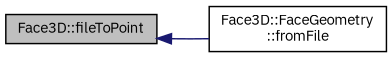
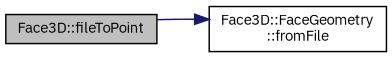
edge "Face3D::FaceGeometry ::fromFile" -> "Face3D::fileToPoint": reversed
